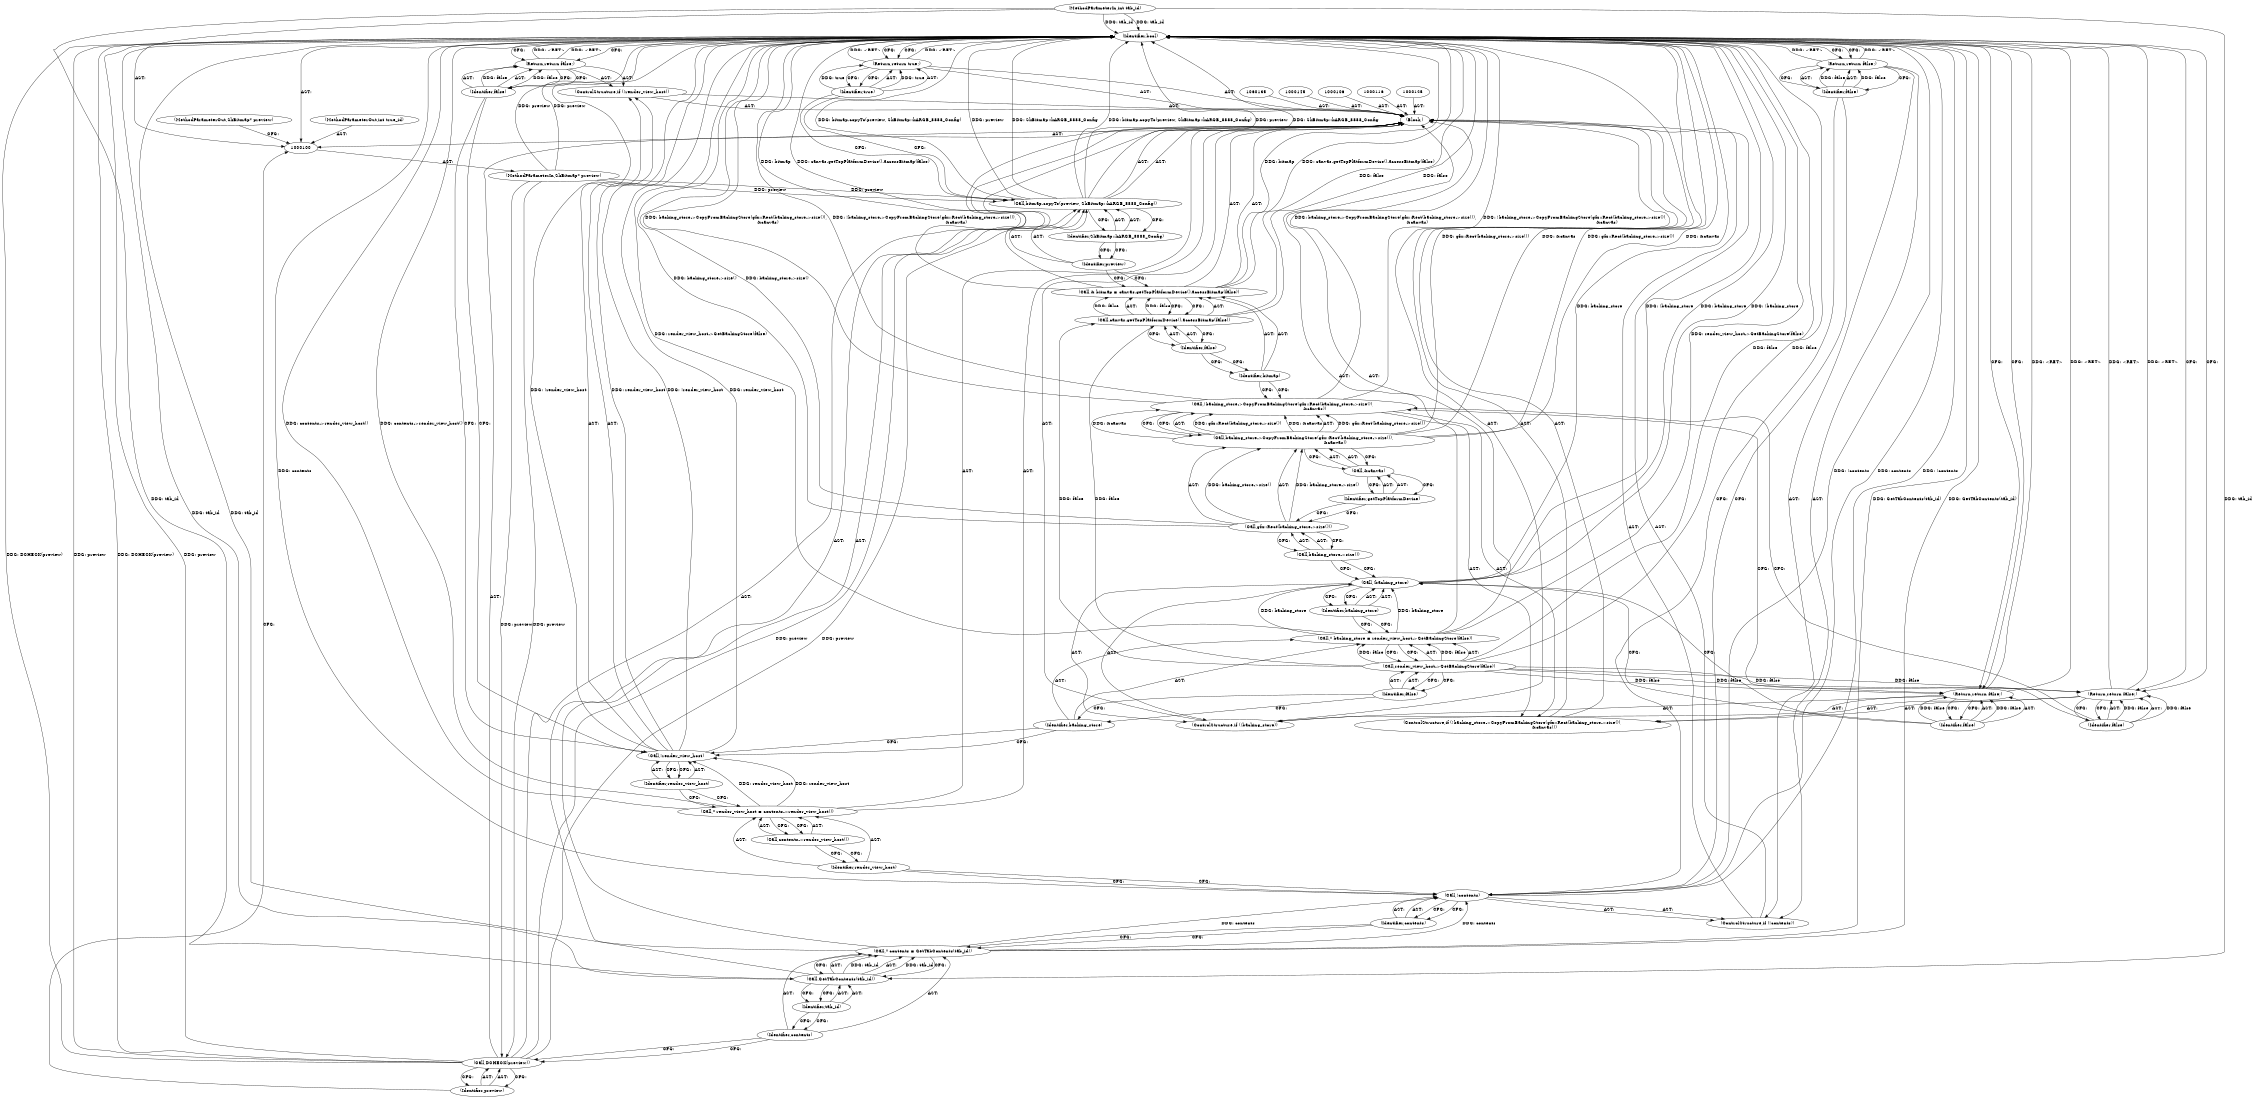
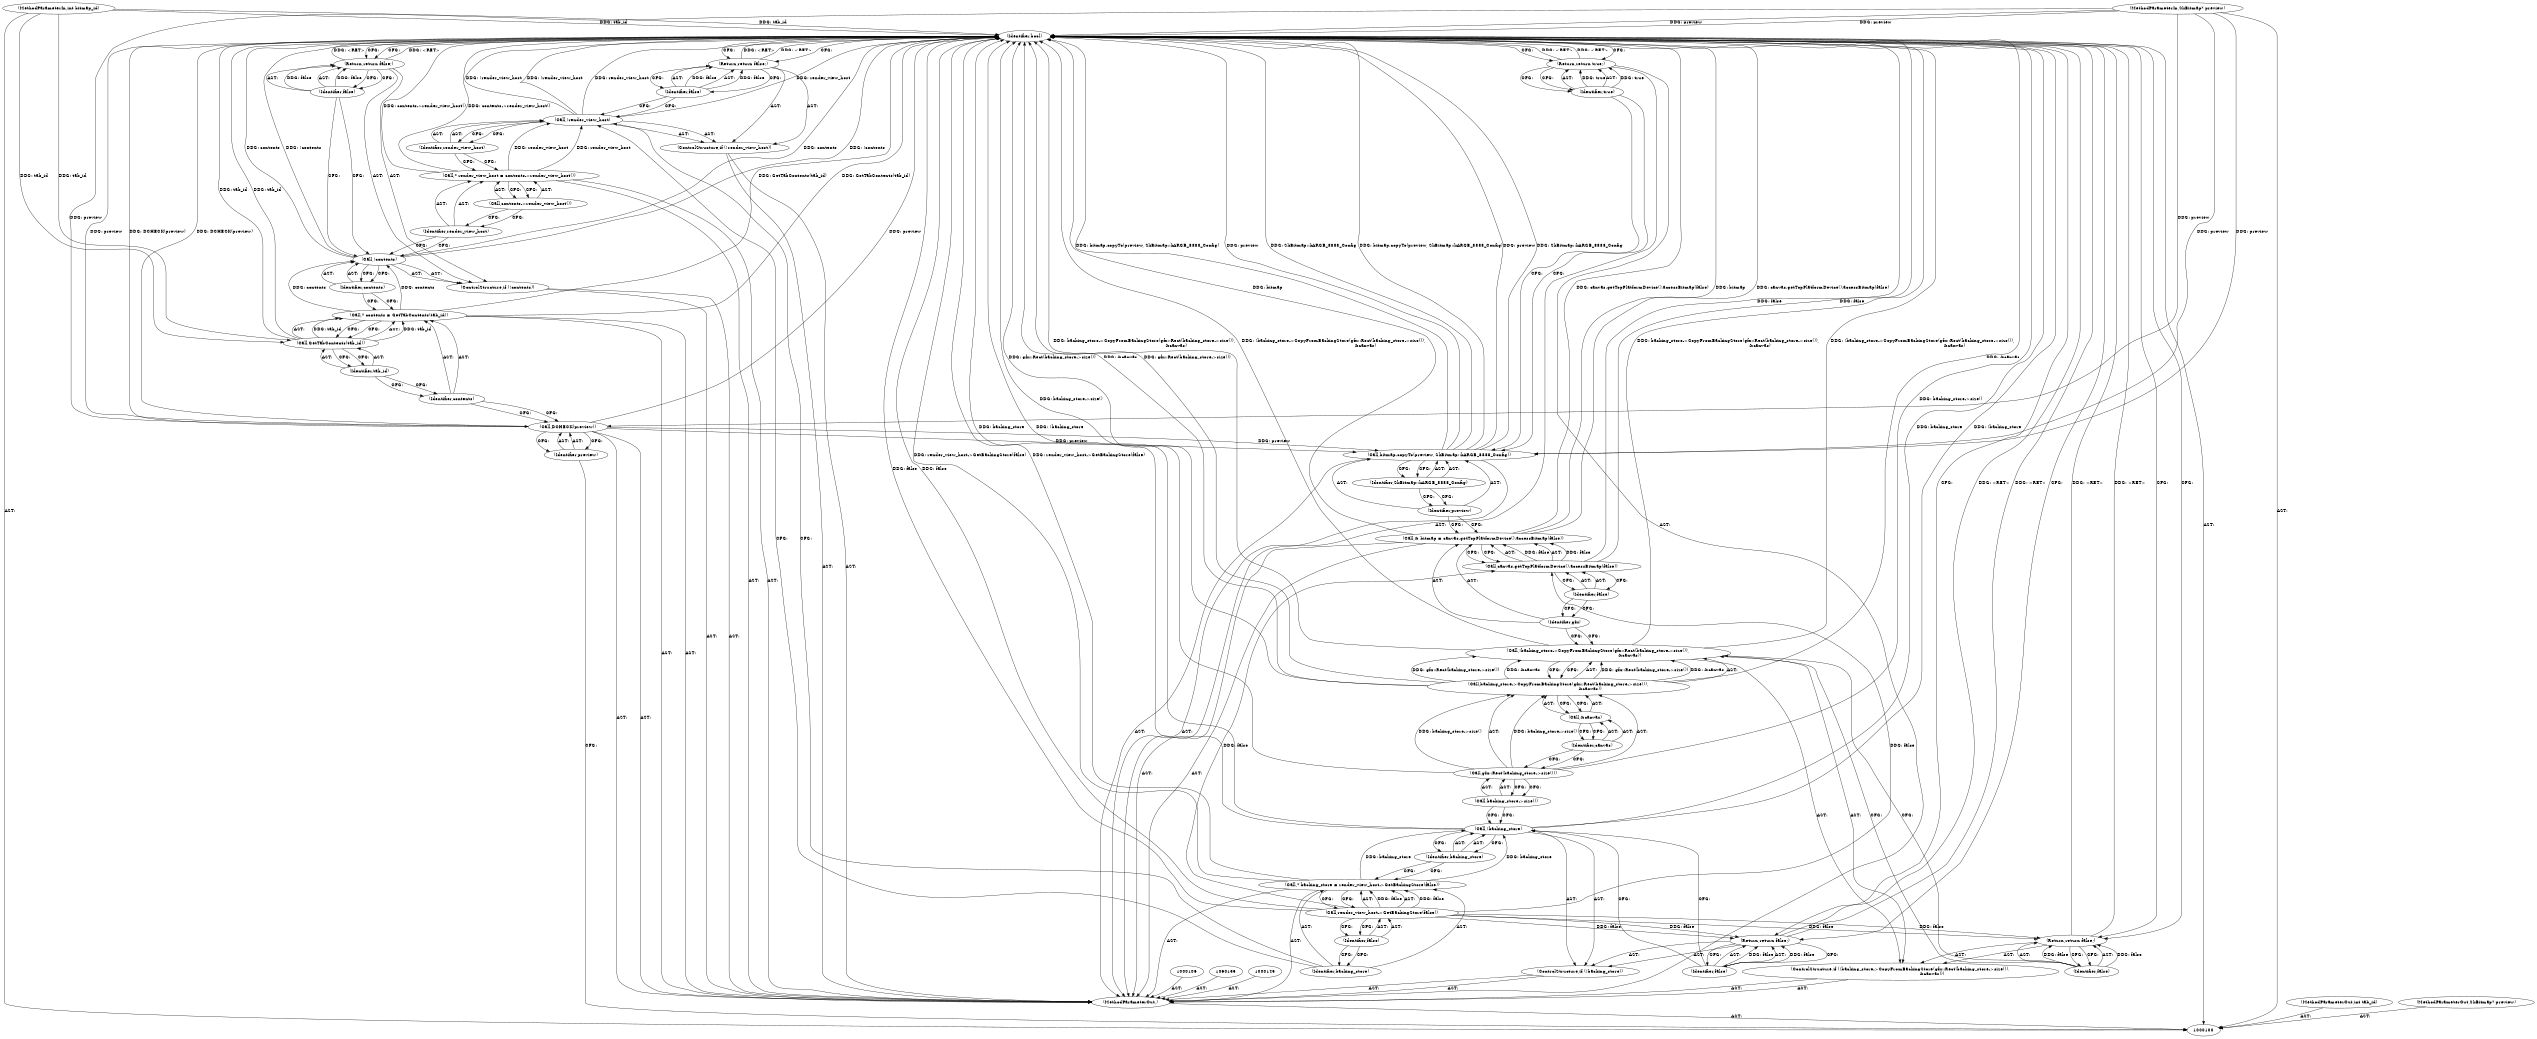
node "(MethodParameterIn,int tab_id)": label "(MethodParameterIn,int tab_id)" -> "(MethodParameterIn,int bitmap_id)"
node "1000116": removed
node "1000125": removed
node "(MethodParameterOut,int true_id)": label "(MethodParameterOut,int true_id)" -> "(MethodParameterOut,int tab_id)"
node "(Block,)": label "(Block,)" -> "(MethodParameterOut,)"
edge "(MethodParameterOut,SkBitmap* preview)" -> "1000100": label "CFG: " -> "AST: "
edge "1000100" -> "(MethodParameterIn,SkBitmap* preview)": reversed
node "(Identifier,bitmap)": label "(Identifier,bitmap)" -> "(Identifier,gfx)"
node "(Identifier,getTopPlatformDevice)": label "(Identifier,getTopPlatformDevice)" -> "(Identifier,canvas)"
